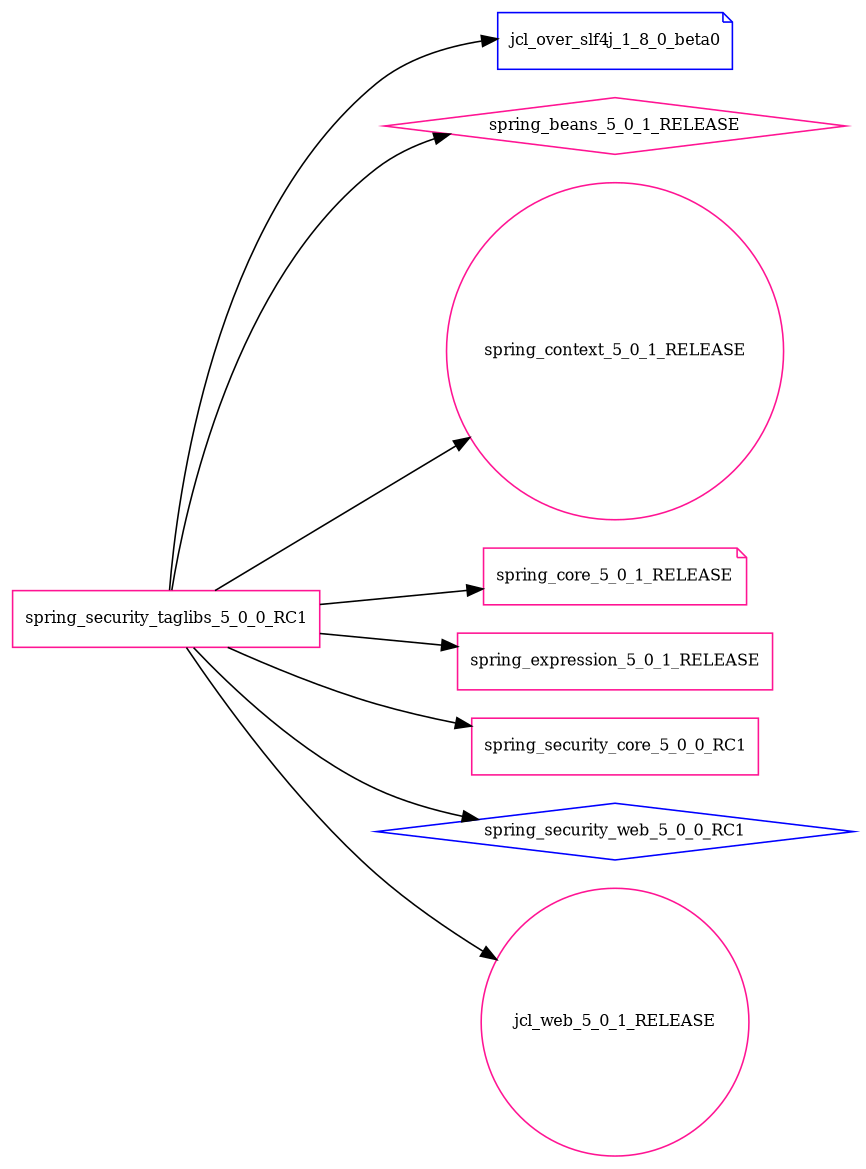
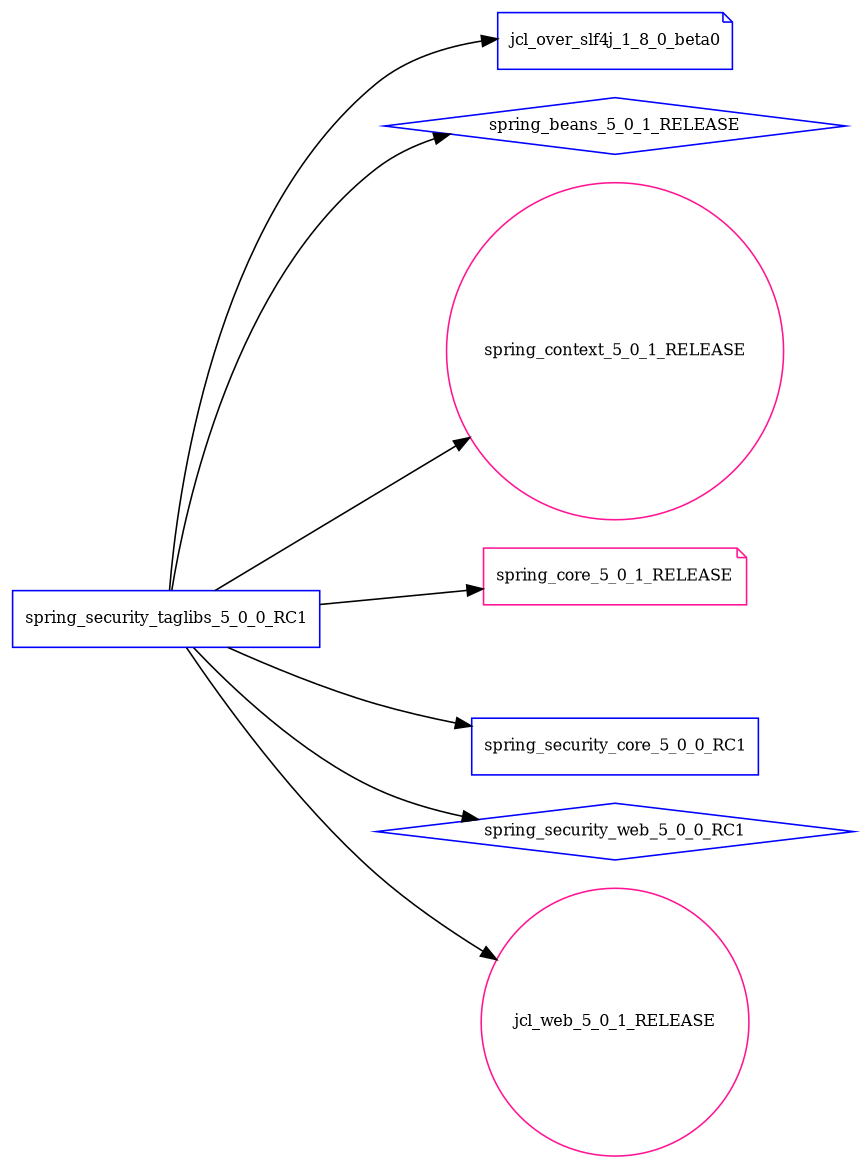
node "spring_beans_5_0_1_RELEASE": color deeppink -> blue
node "spring_security_taglibs_5_0_0_RC1": color deeppink -> blue
node "spring_expression_5_0_1_RELEASE": removed
node "spring_security_core_5_0_0_RC1": color deeppink -> blue
